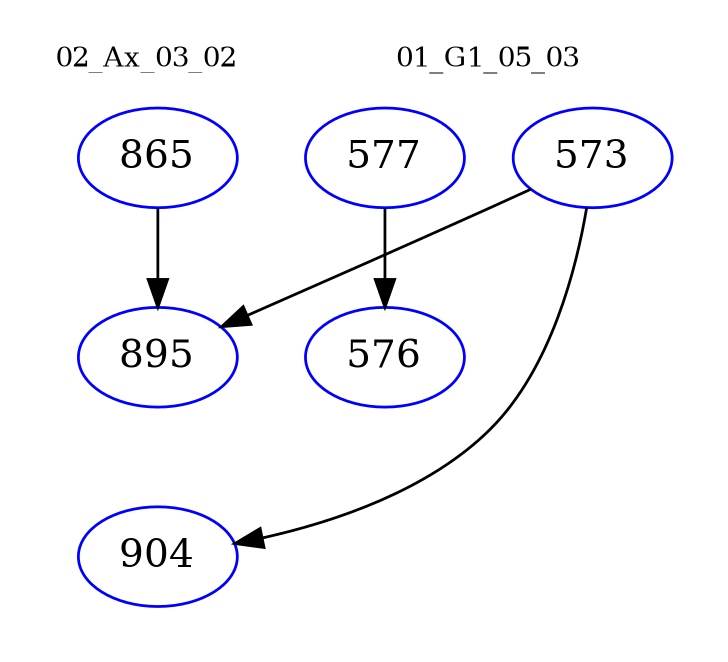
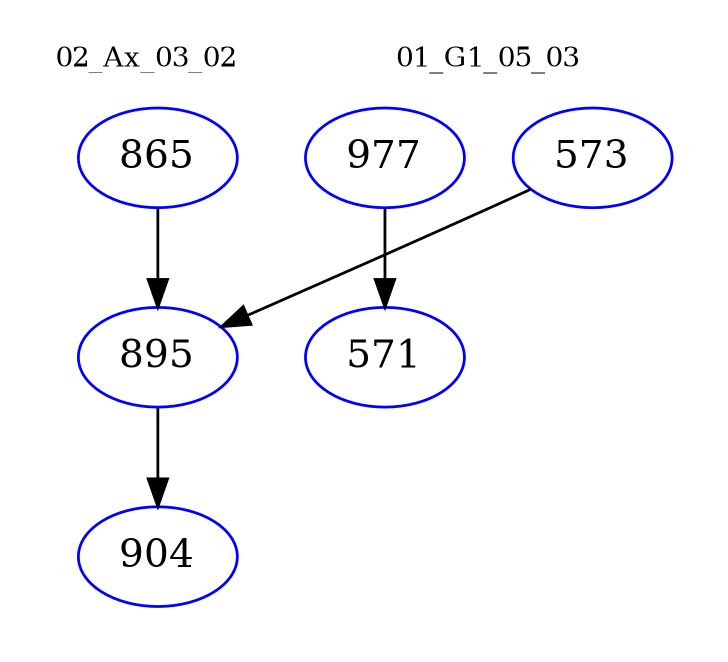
node "577": label "577" -> "977"
node "576": label "576" -> "571"
edge "573" -> "904": now "895" -> "904"
